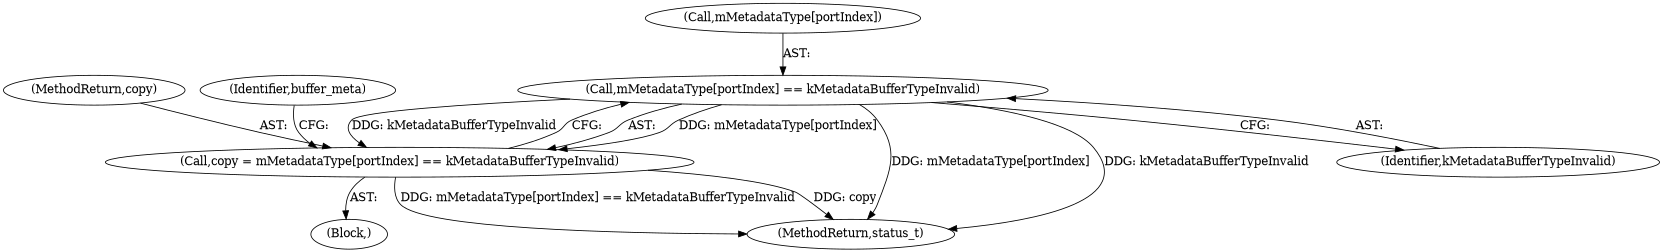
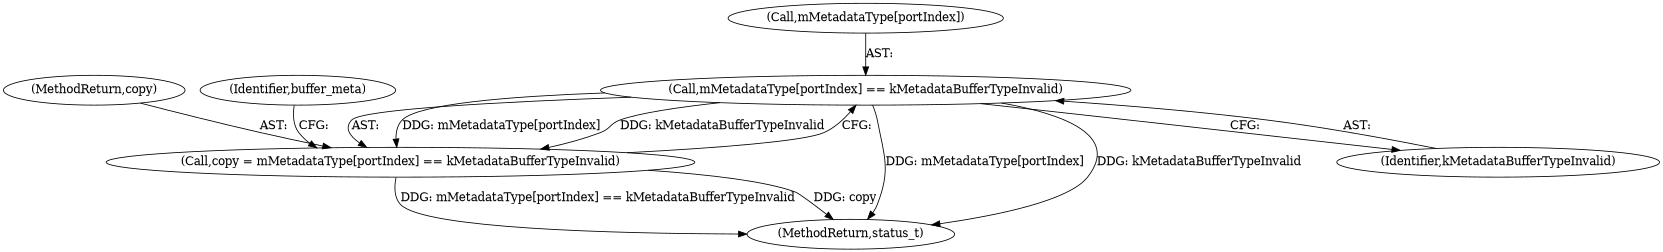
node "(Block,)": removed
